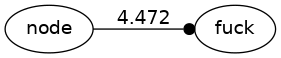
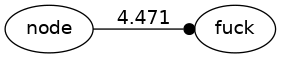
edge "node" -> "fuck": label "4.472" -> "4.471"
